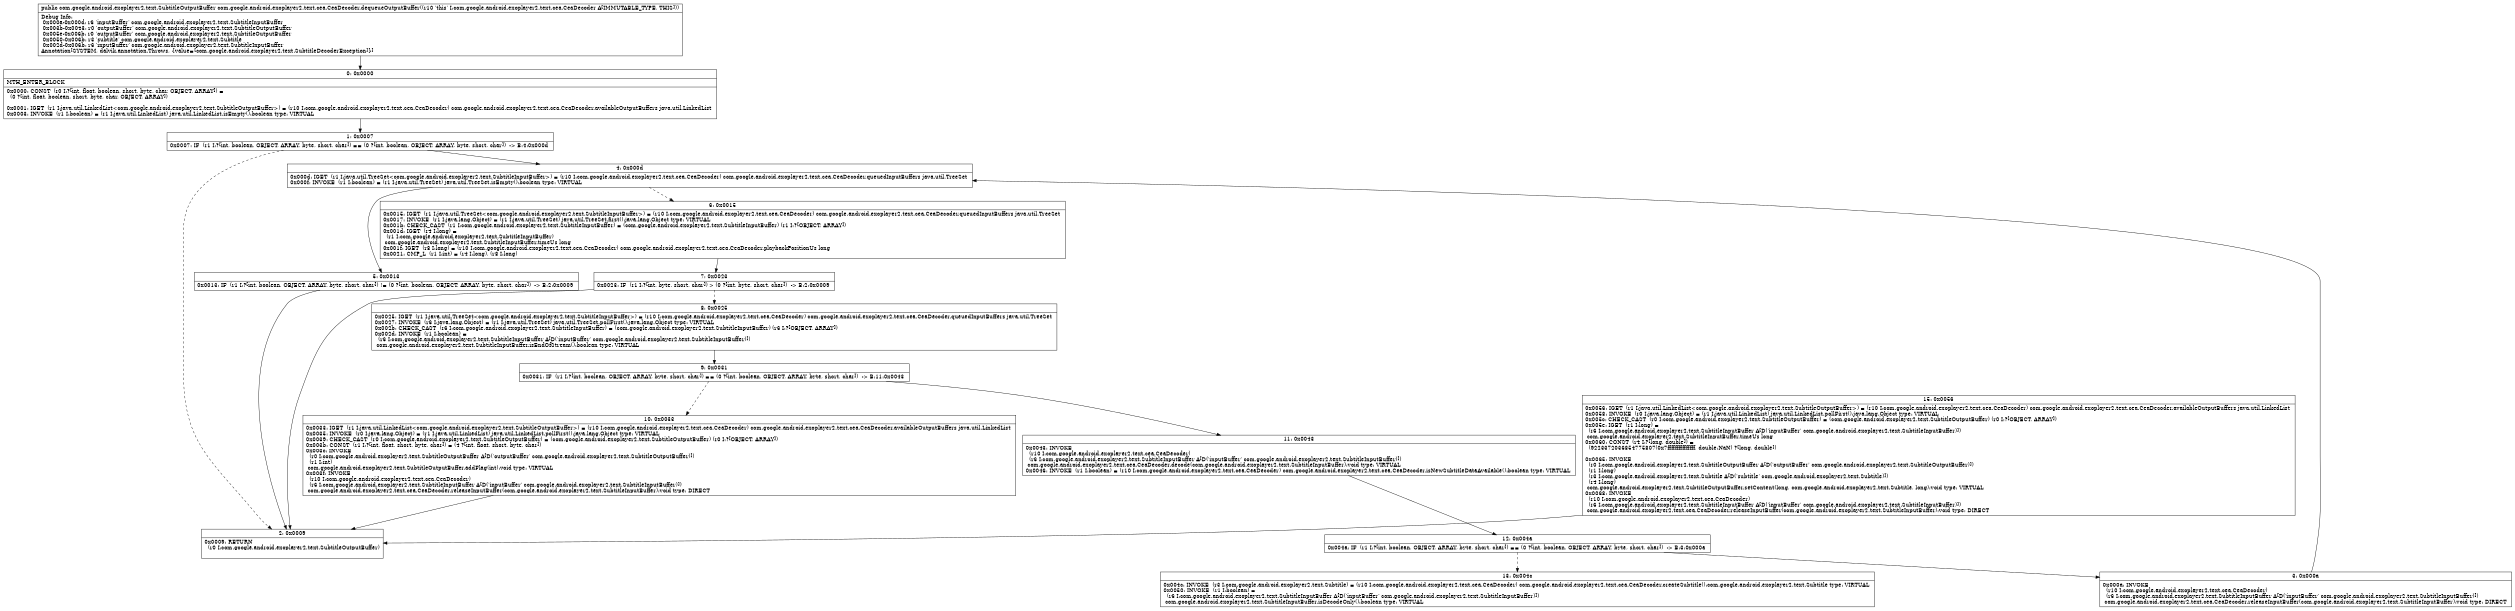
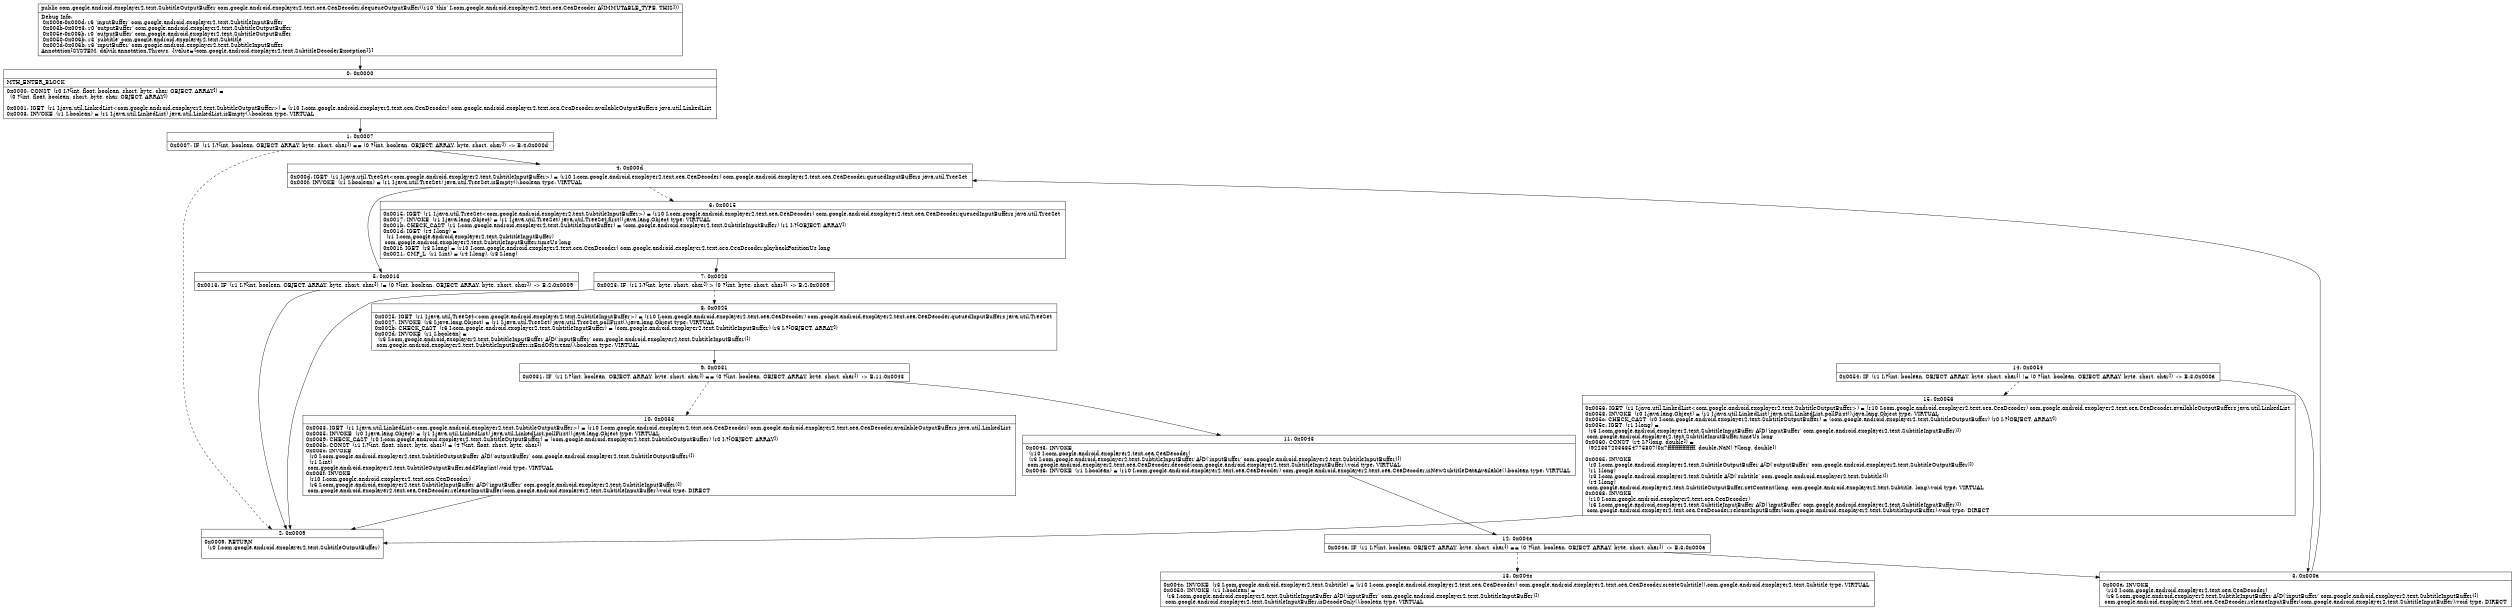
node "14: 0x0054": added
